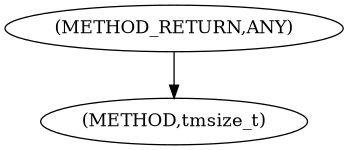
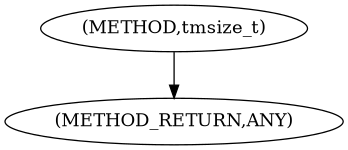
edge "(METHOD_RETURN,ANY)" -> "(METHOD,tmsize_t)": reversed
